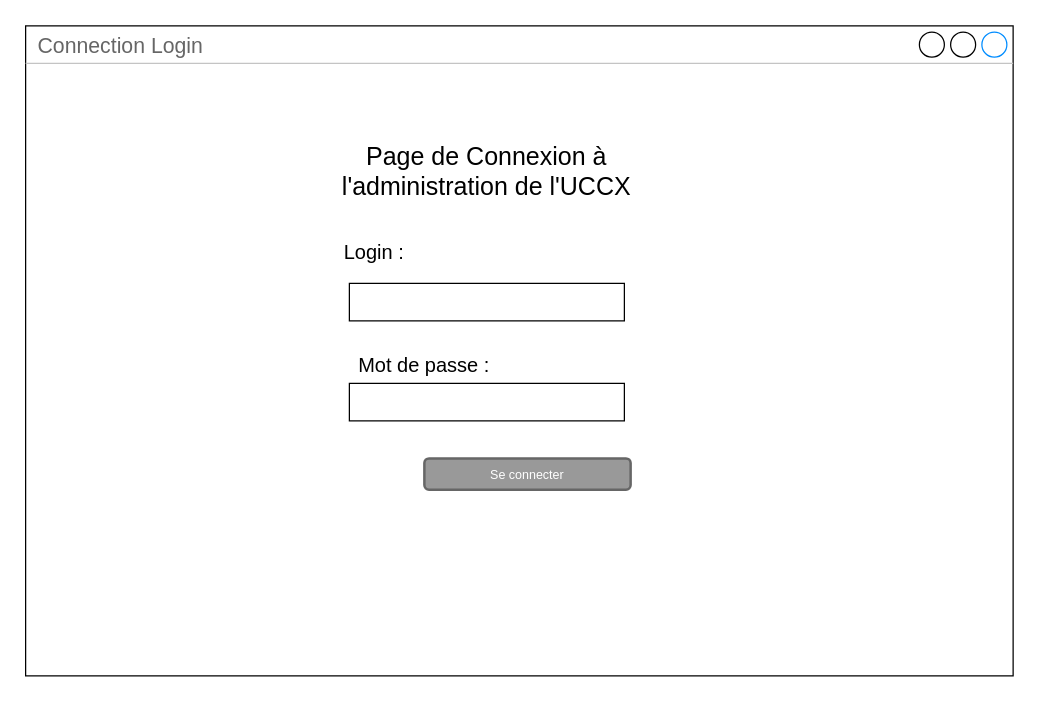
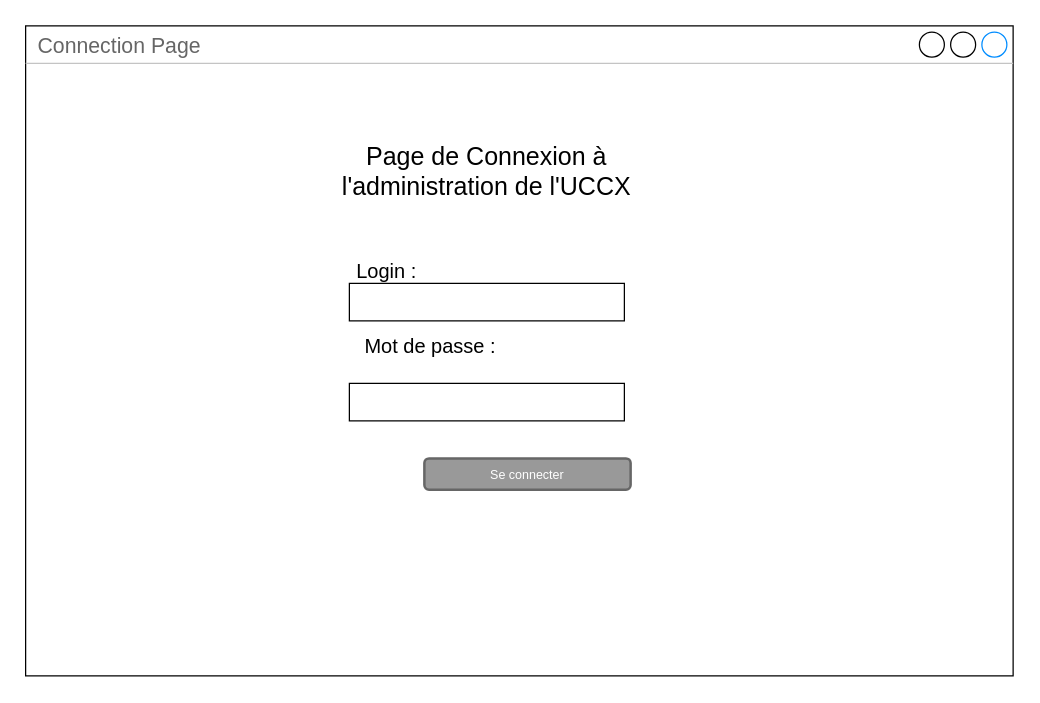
node "Connection Login": label "Connection Login" -> "Connection Page"
node "Login :": moved (374, 252) -> (387, 271)
node "Mot de passe :": moved (424, 364) -> (431, 346)
